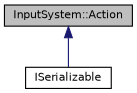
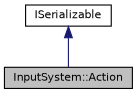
edge "ISerializable" -> "InputSystem::Action": reversed
